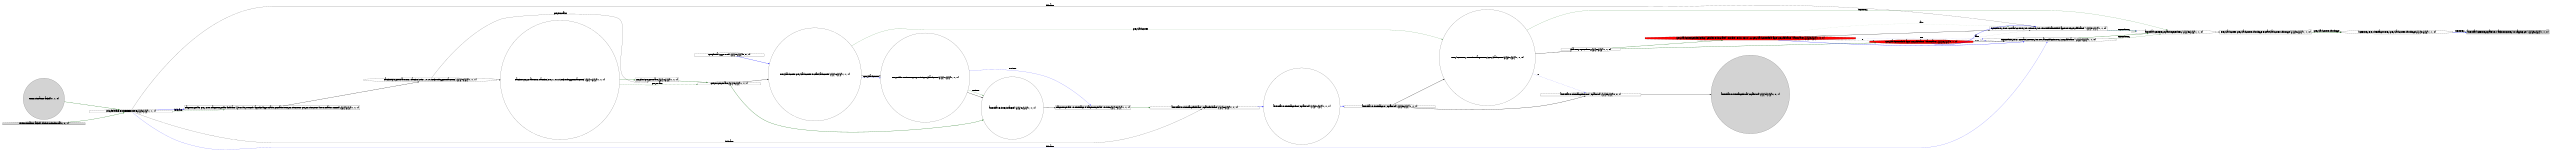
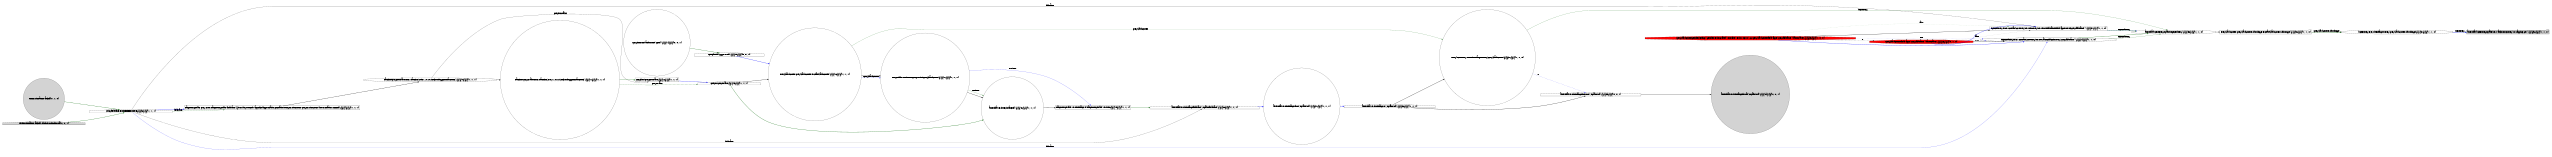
node "query.timeZone(randomZone().getId())@@@14@@@['0', '0', '1']": added
node "final Query expectedQuery@@@22@@@['1', '1', '0']": removed
edge "query.from(queryFromValue)@@@12@@@['1', '1', '1']" -> "query.to(queryToValue)@@@13@@@['1', '1', '1']": color darkgreen -> blue
